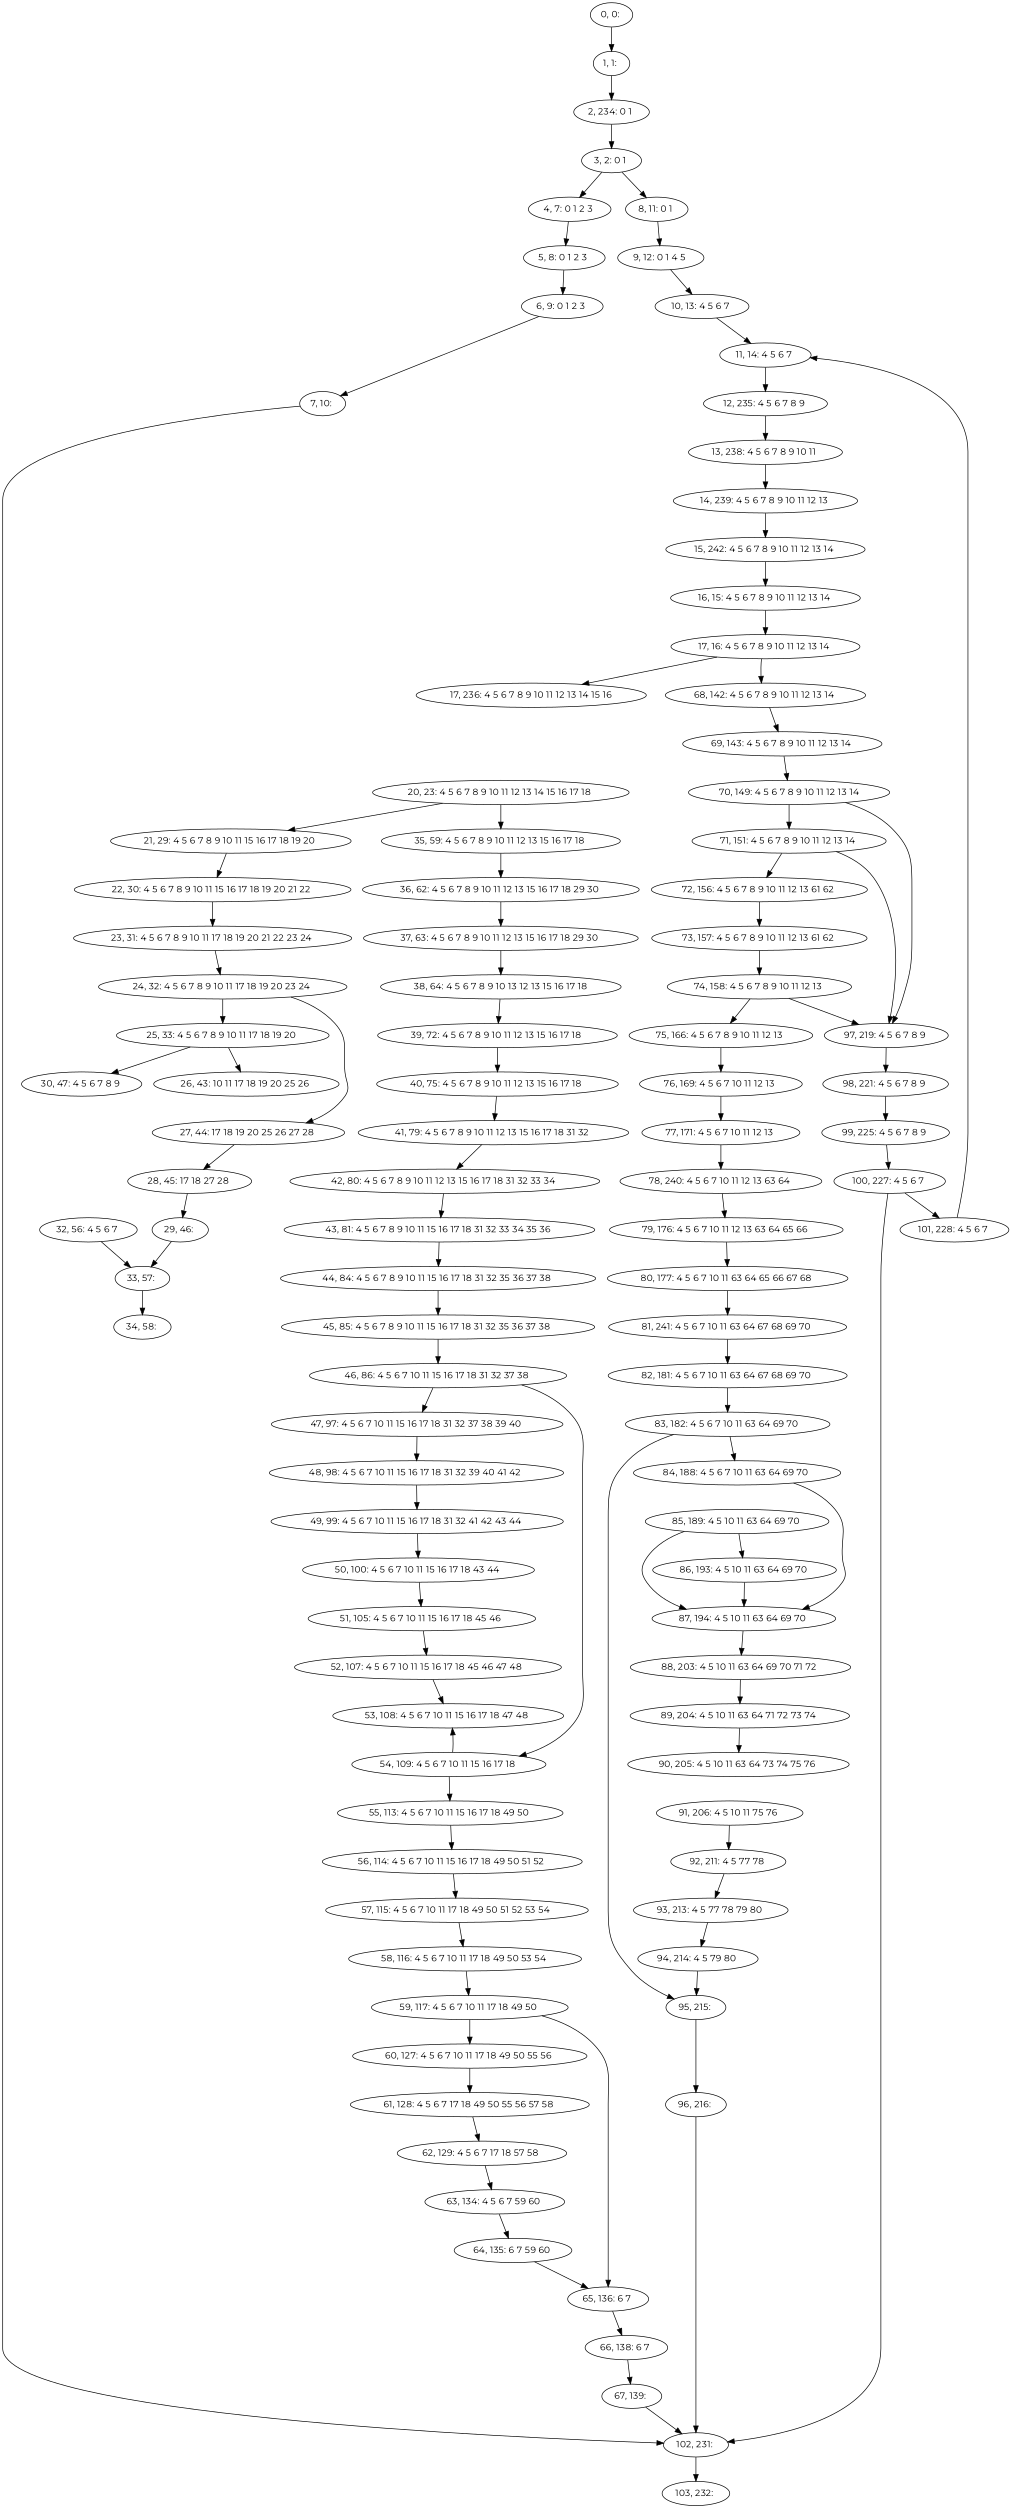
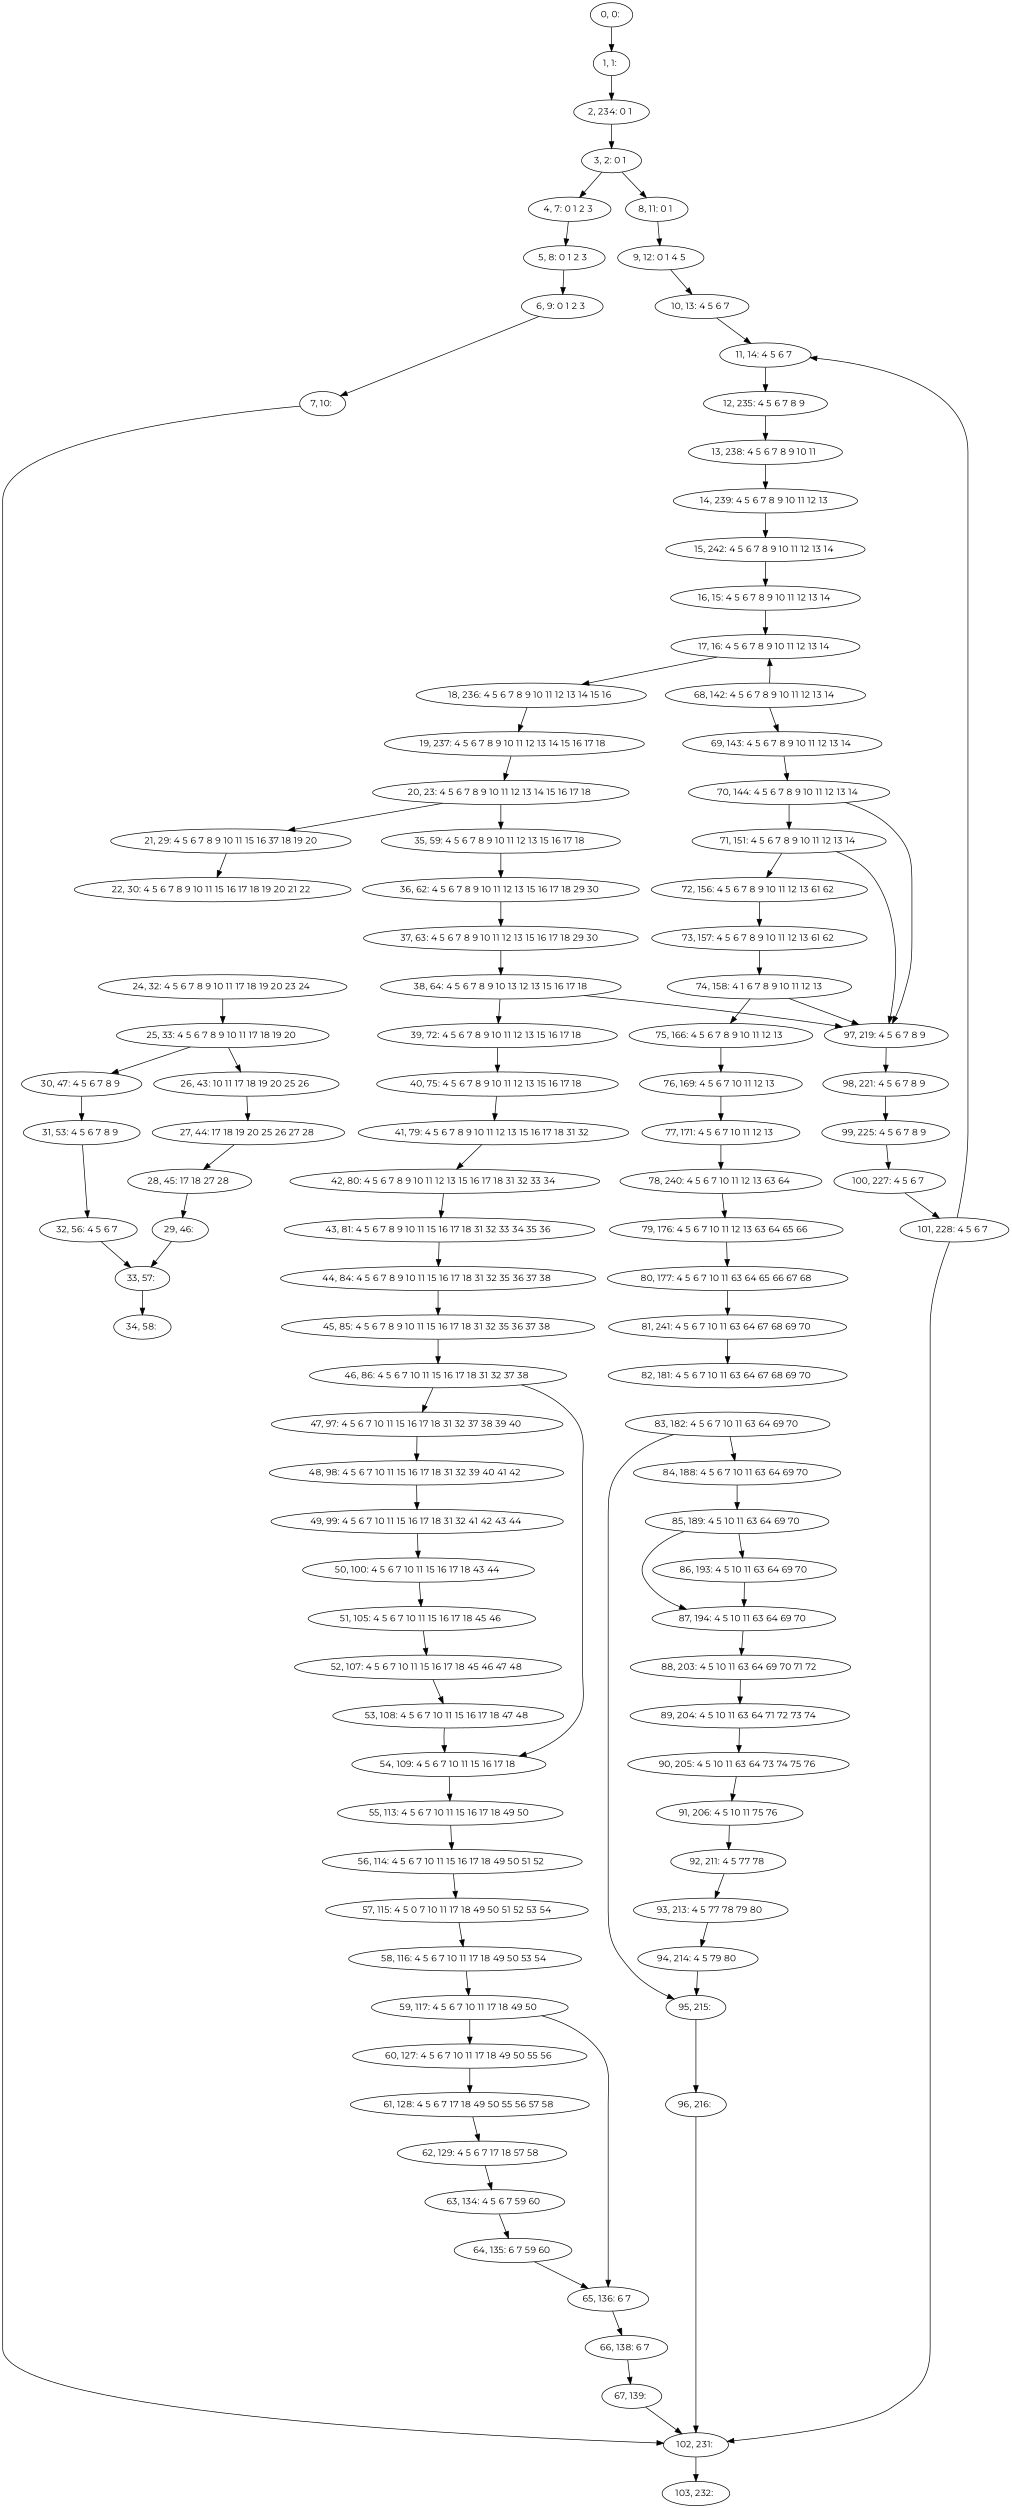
edge "17, 16: 4 5 6 7 8 9 10 11 12 13 14" -> "68, 142: 4 5 6 7 8 9 10 11 12 13 14": reversed
node "17, 236: 4 5 6 7 8 9 10 11 12 13 14 15 16": label "17, 236: 4 5 6 7 8 9 10 11 12 13 14 15 16" -> "18, 236: 4 5 6 7 8 9 10 11 12 13 14 15 16"
node "19, 237: 4 5 6 7 8 9 10 11 12 13 14 15 16 17 18": added
node "70, 149: 4 5 6 7 8 9 10 11 12 13 14": label "70, 149: 4 5 6 7 8 9 10 11 12 13 14" -> "70, 144: 4 5 6 7 8 9 10 11 12 13 14"
node "21, 29: 4 5 6 7 8 9 10 11 15 16 17 18 19 20": label "21, 29: 4 5 6 7 8 9 10 11 15 16 17 18 19 20" -> "21, 29: 4 5 6 7 8 9 10 11 15 16 37 18 19 20"
node "23, 31: 4 5 6 7 8 9 10 11 17 18 19 20 21 22 23 24": removed
node "74, 158: 4 5 6 7 8 9 10 11 12 13": label "74, 158: 4 5 6 7 8 9 10 11 12 13" -> "74, 158: 4 1 6 7 8 9 10 11 12 13"
edge "38, 64: 4 5 6 7 8 9 10 13 12 13 15 16 17 18" -> "97, 219: 4 5 6 7 8 9": added
edge "24, 32: 4 5 6 7 8 9 10 11 17 18 19 20 23 24" -> "27, 44: 17 18 19 20 25 26 27 28": now "26, 43: 10 11 17 18 19 20 25 26" -> "27, 44: 17 18 19 20 25 26 27 28"
node "31, 53: 4 5 6 7 8 9": added
edge "82, 181: 4 5 6 7 10 11 63 64 67 68 69 70" -> "83, 182: 4 5 6 7 10 11 63 64 69 70": removed
edge "84, 188: 4 5 6 7 10 11 63 64 69 70" -> "87, 194: 4 5 10 11 63 64 69 70": now "84, 188: 4 5 6 7 10 11 63 64 69 70" -> "85, 189: 4 5 10 11 63 64 69 70"
edge "54, 109: 4 5 6 7 10 11 15 16 17 18" -> "53, 108: 4 5 6 7 10 11 15 16 17 18 47 48": reversed
edge "90, 205: 4 5 10 11 63 64 73 74 75 76" -> "91, 206: 4 5 10 11 75 76": added
edge "100, 227: 4 5 6 7" -> "102, 231:": now "101, 228: 4 5 6 7" -> "102, 231:"
node "57, 115: 4 5 6 7 10 11 17 18 49 50 51 52 53 54": label "57, 115: 4 5 6 7 10 11 17 18 49 50 51 52 53 54" -> "57, 115: 4 5 0 7 10 11 17 18 49 50 51 52 53 54"
